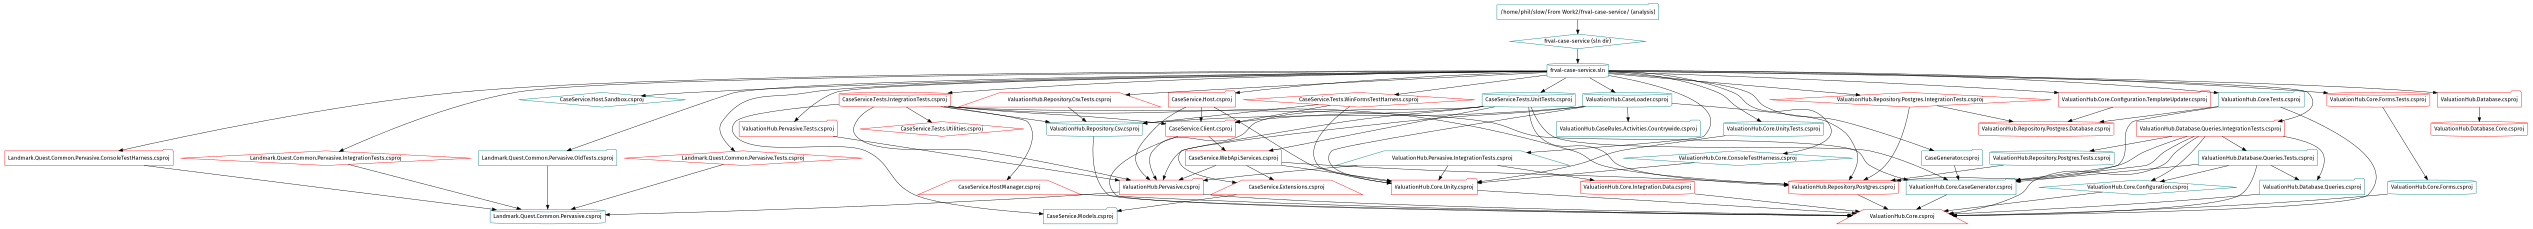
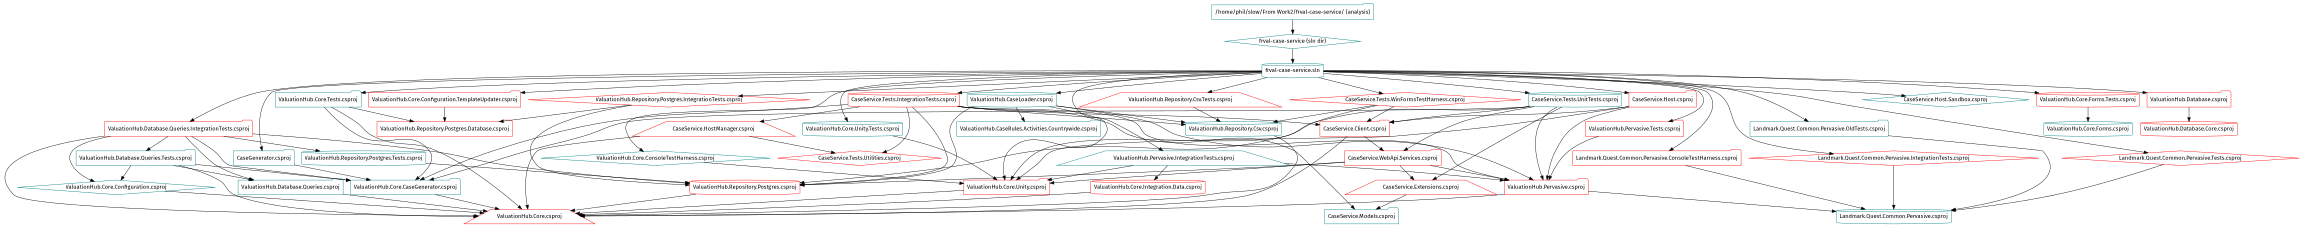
node "ValuationHub.Repository.Postgres.Database.csproj": shape cylinder -> folder
edge "CaseService.HostManager.csproj" -> "CaseService.Tests.Utilities.csproj": added
edge "ValuationHub.Core.Forms.csproj" -> "ValuationHub.Core.csproj": removed
